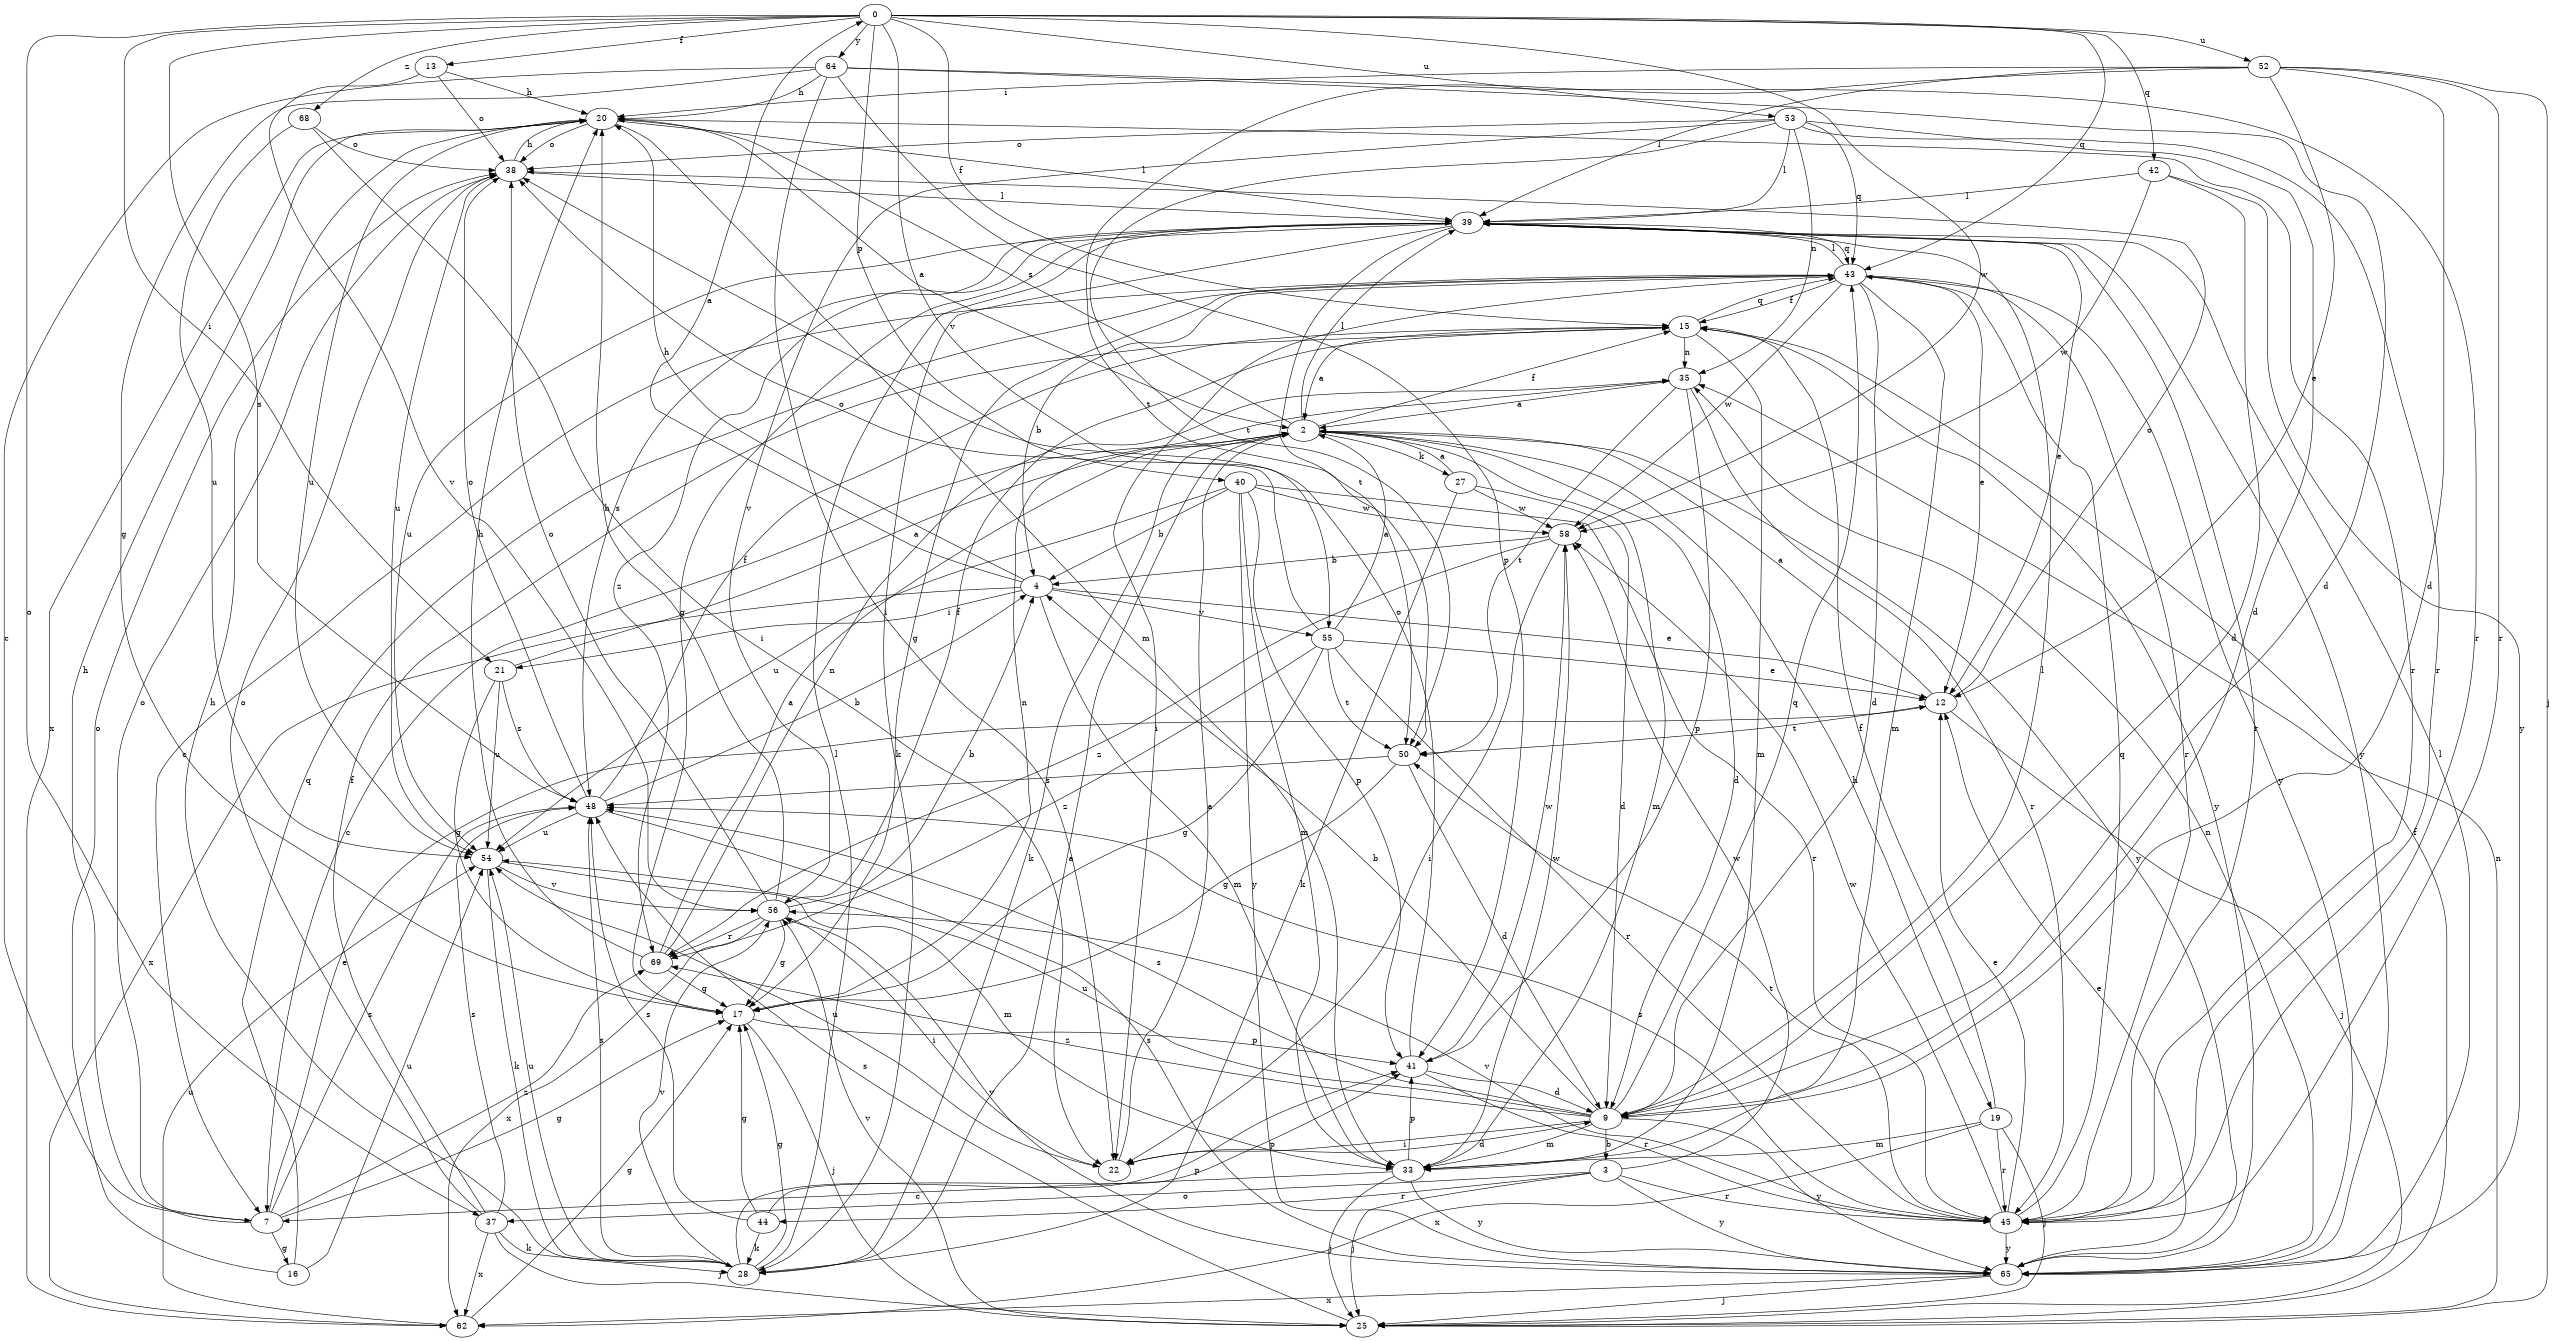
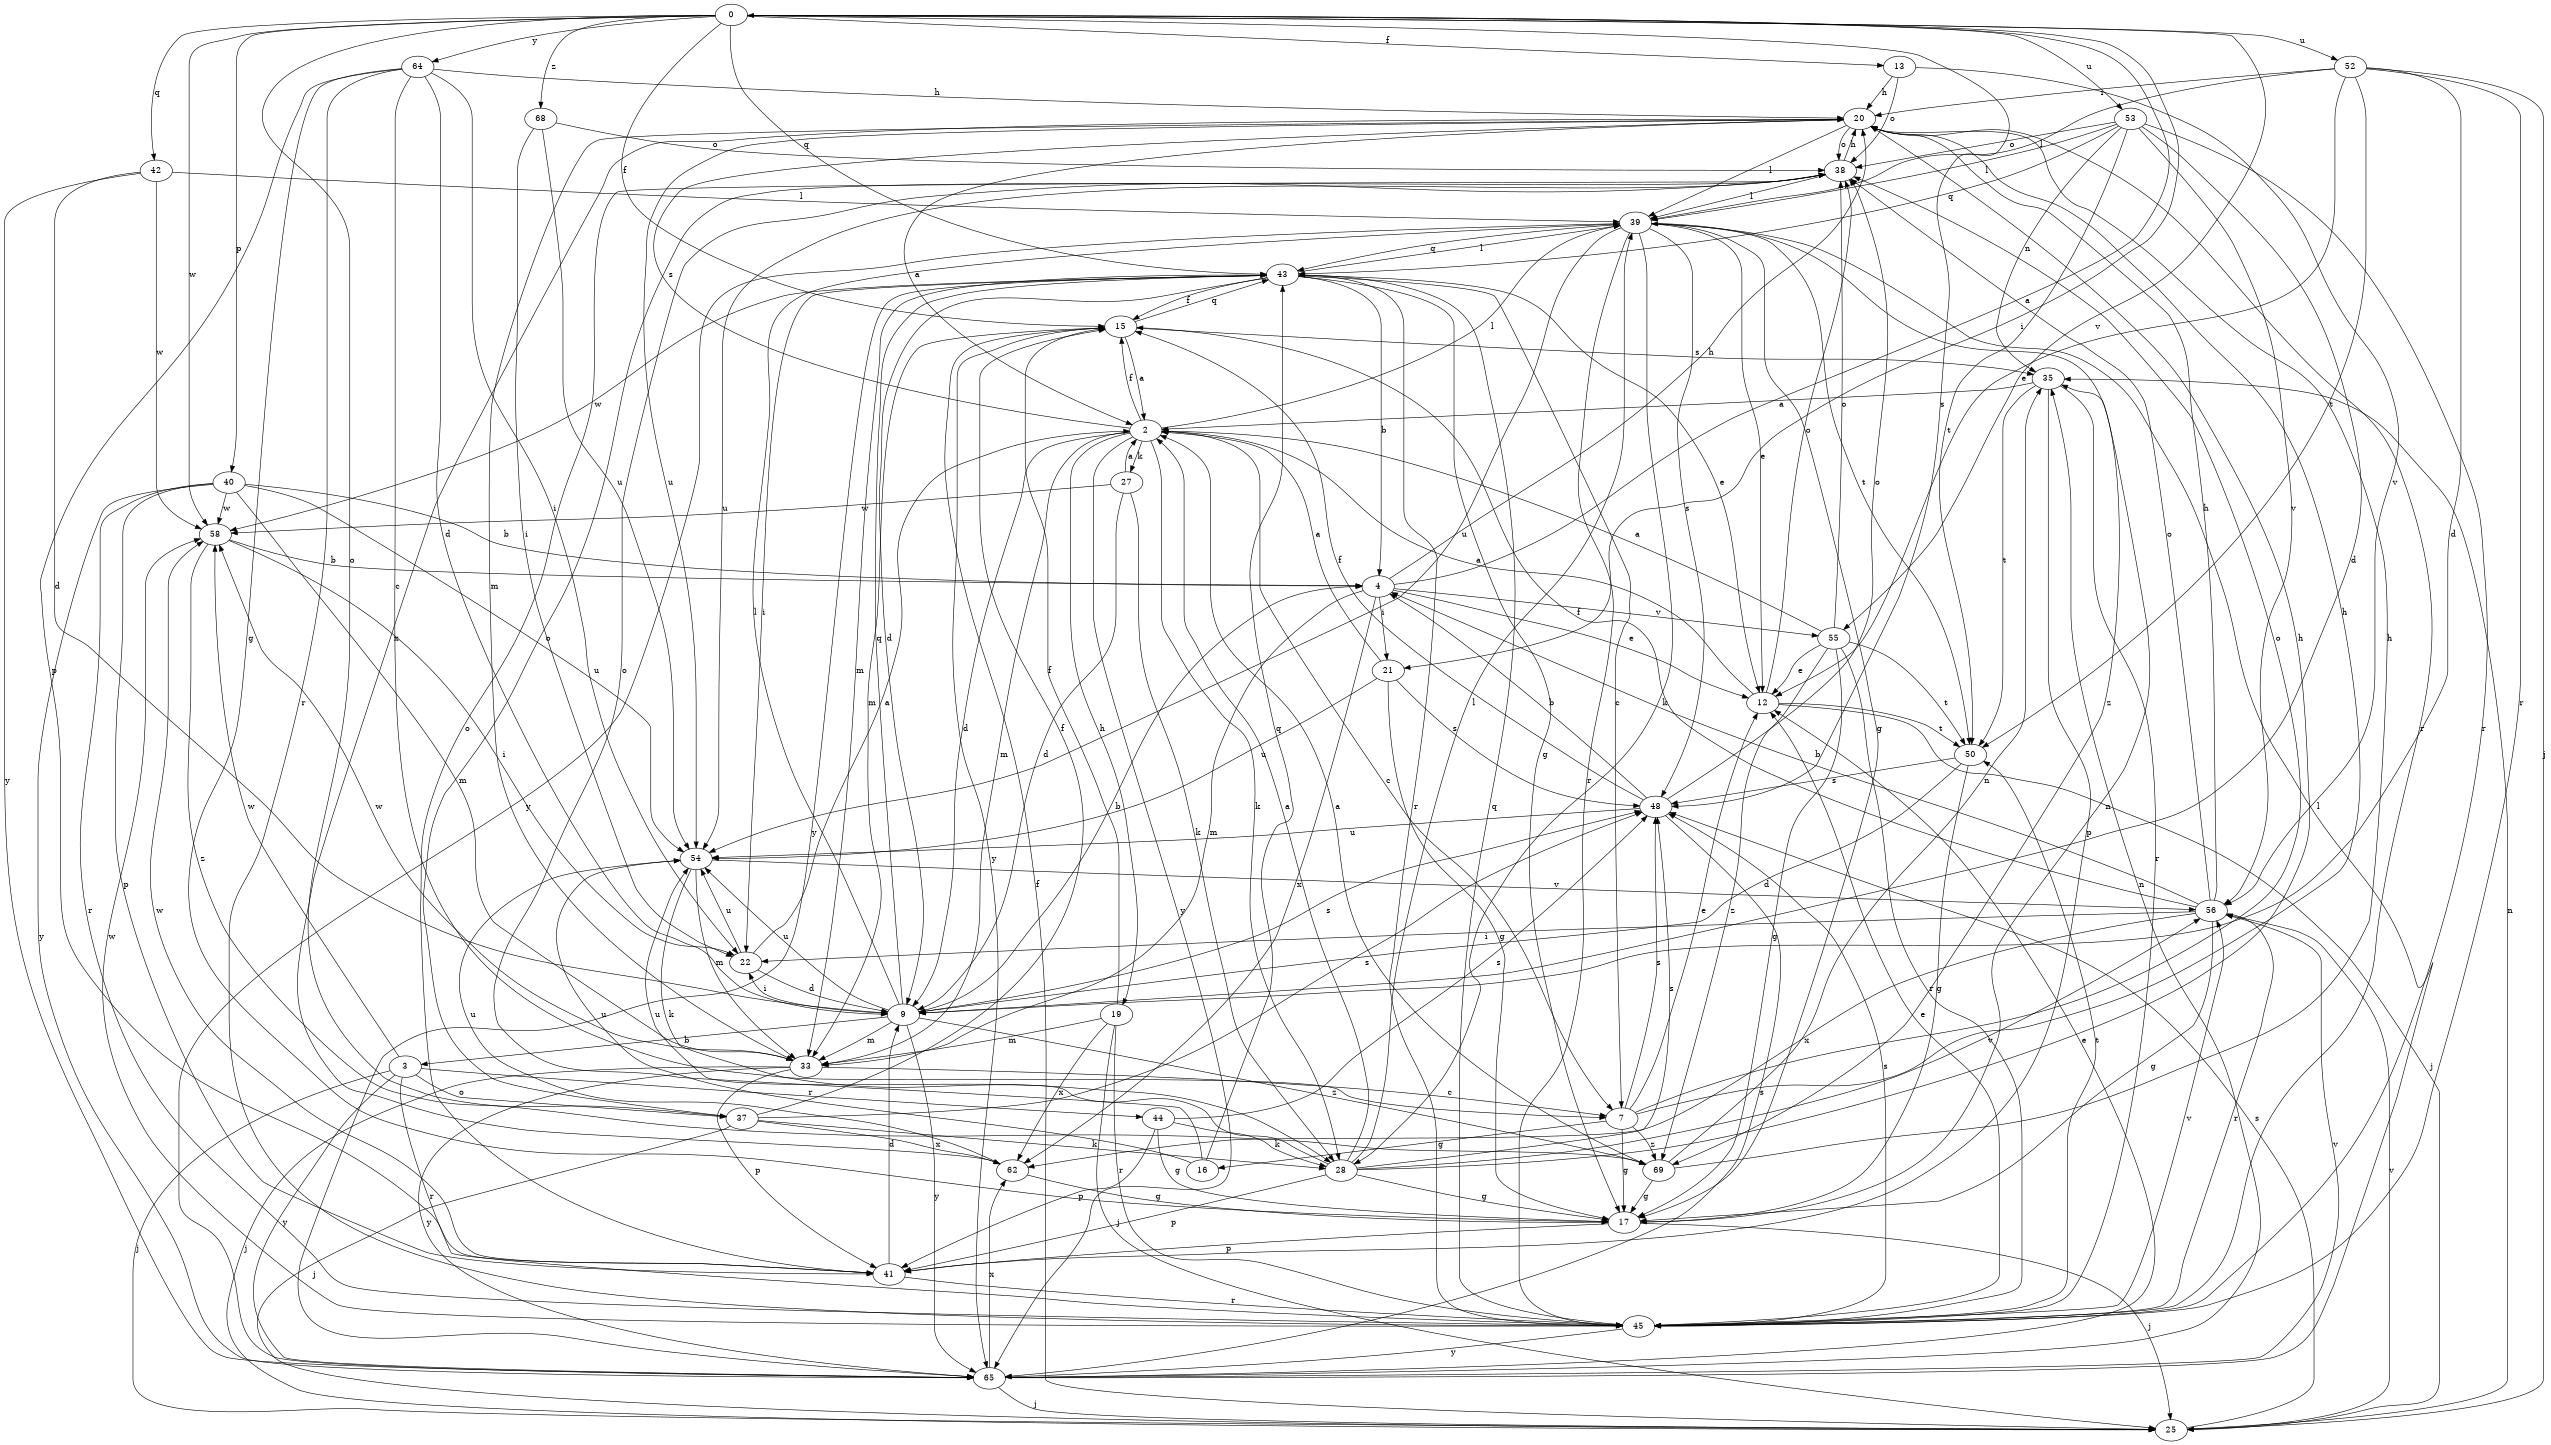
edge "15" -> "35": label "n" -> "s"
edge "56" -> "69": now "56" -> "45"
